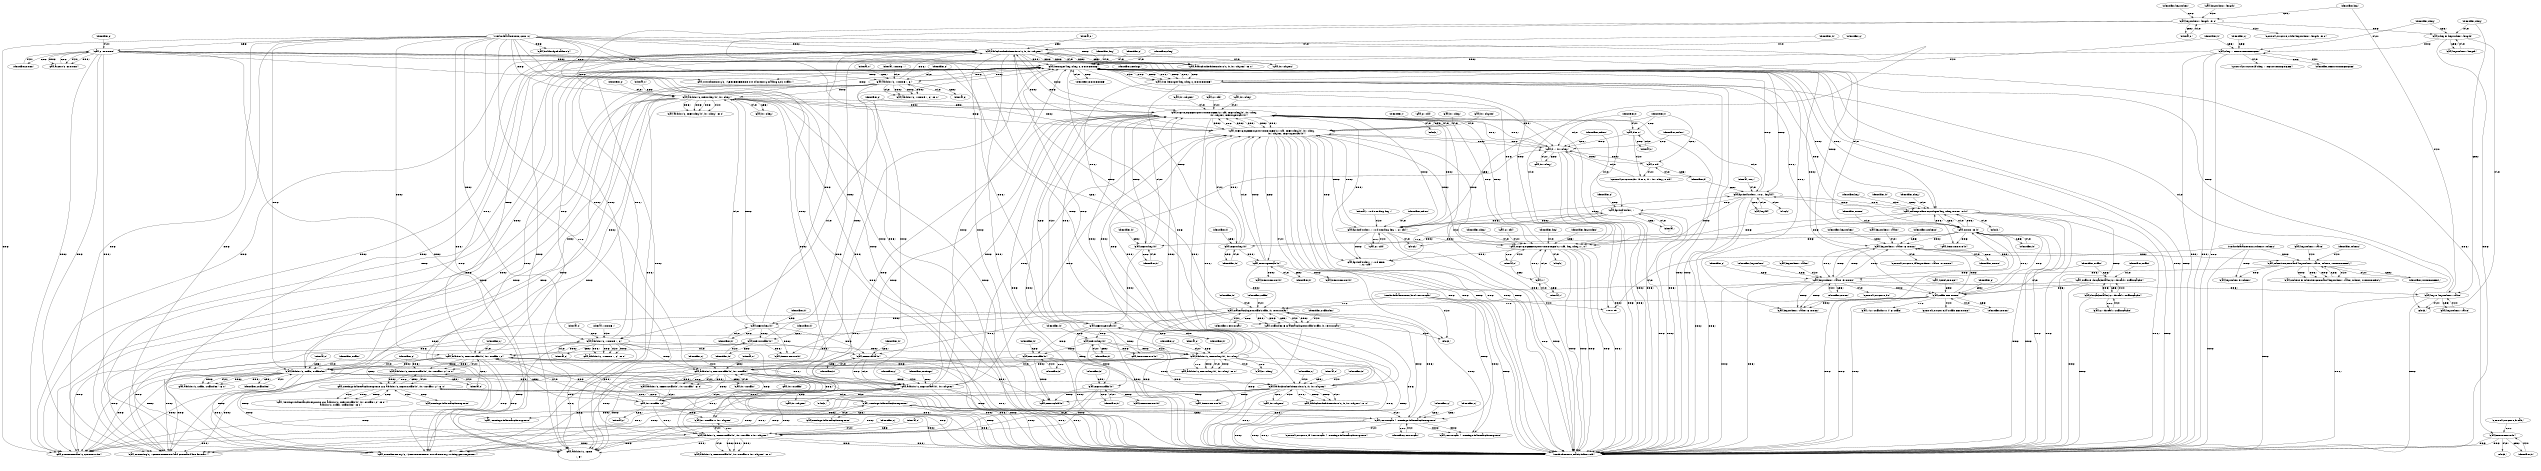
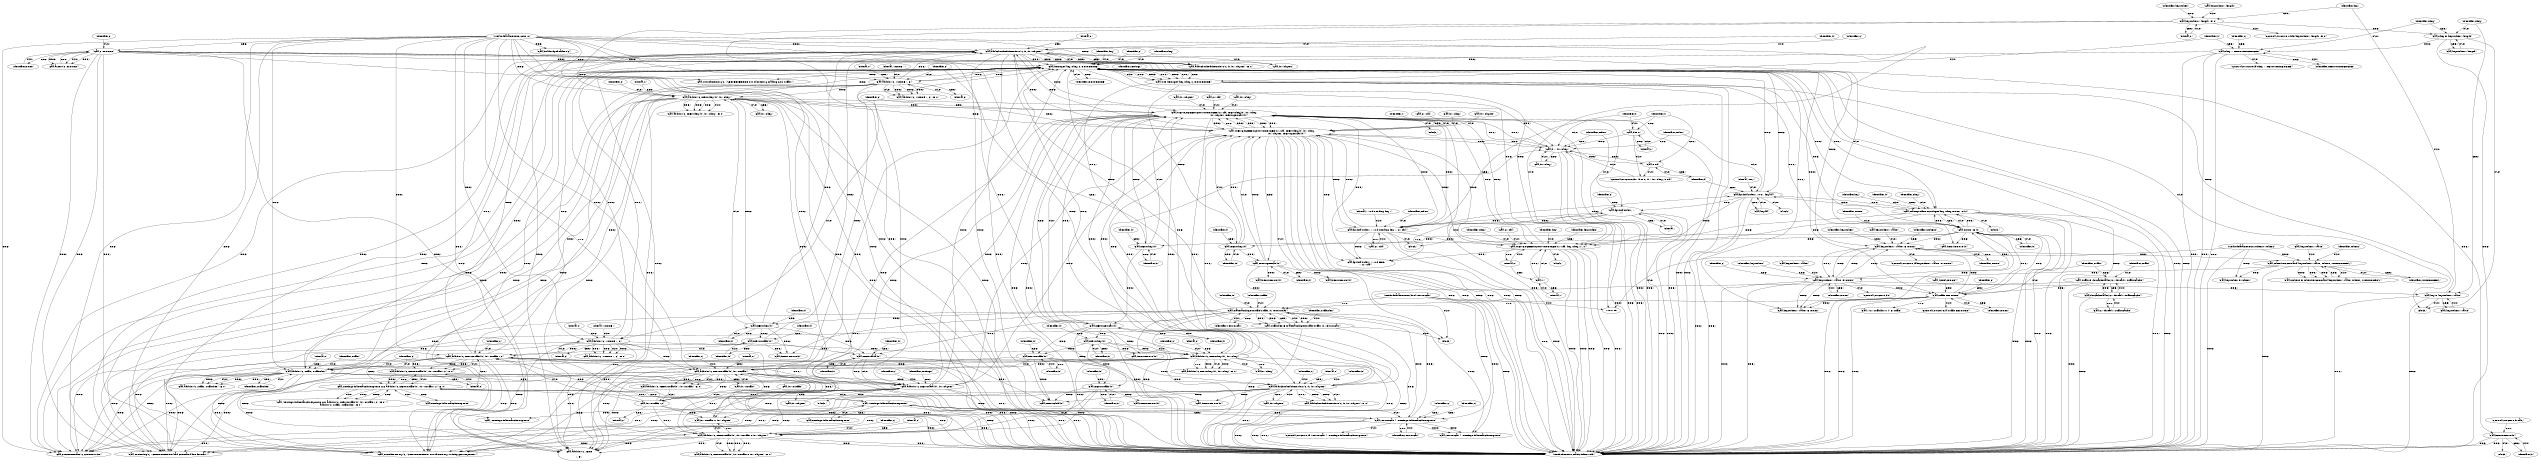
edge "(Call,add_iov(c, ITEM_suffix(it), it->nsuffix - 2))" -> "(Call,add_iov(c, suffix, suffix_len))": label "DDG: " -> "AST: "
edge "(Call,add_iov(c, ITEM_suffix(it), it->nsuffix - 2))" -> "(Call,it->nsuffix - 2)": now "(Call,add_iov(c, ITEM_suffix(it), it->nsuffix - 2))" -> "(Call,add_iov(c, ITEM_suffix(it), it->nsuffix))"
edge "(Call,add_iov(c, ITEM_data(it), it->nbytes))" -> "(Call,conn_set_state(c, conn_mwrite))": now "(Call,add_iov(c, ITEM_data(it), it->nbytes))" -> "(Call,it->nsuffix + it->nbytes)"
